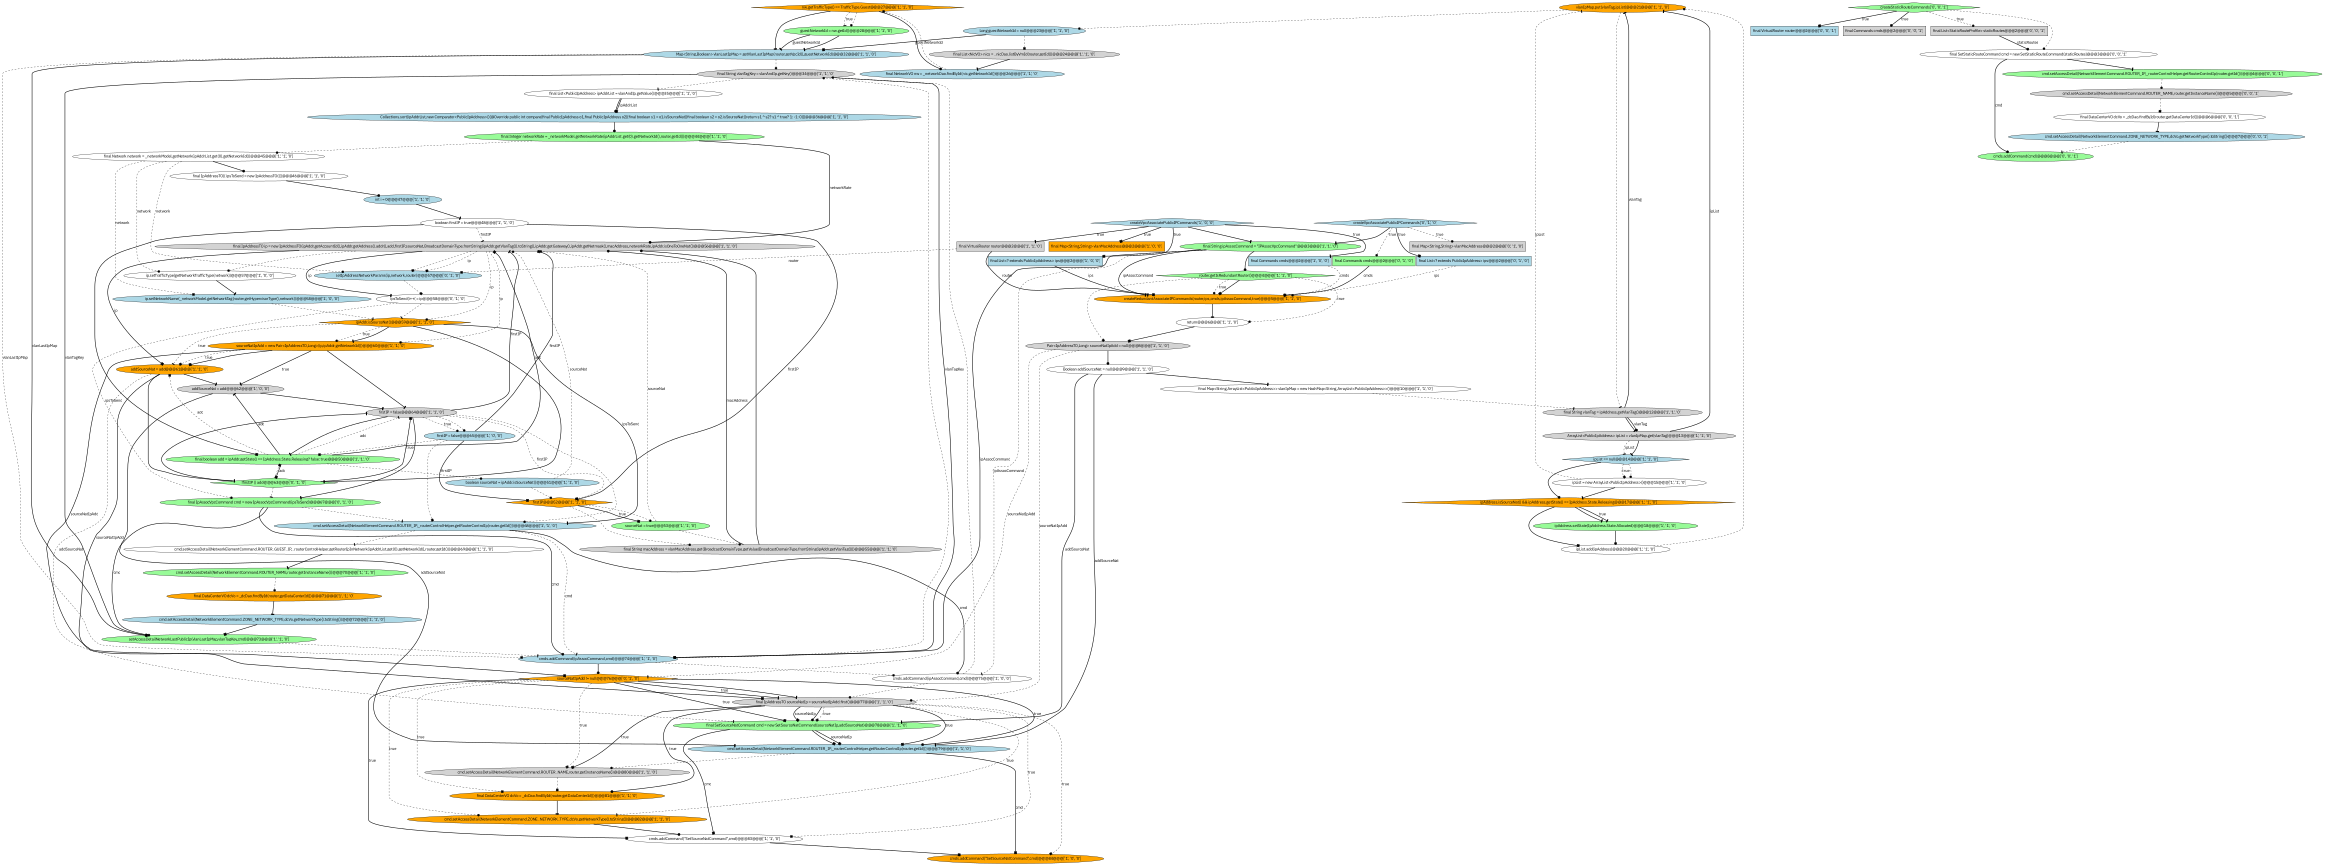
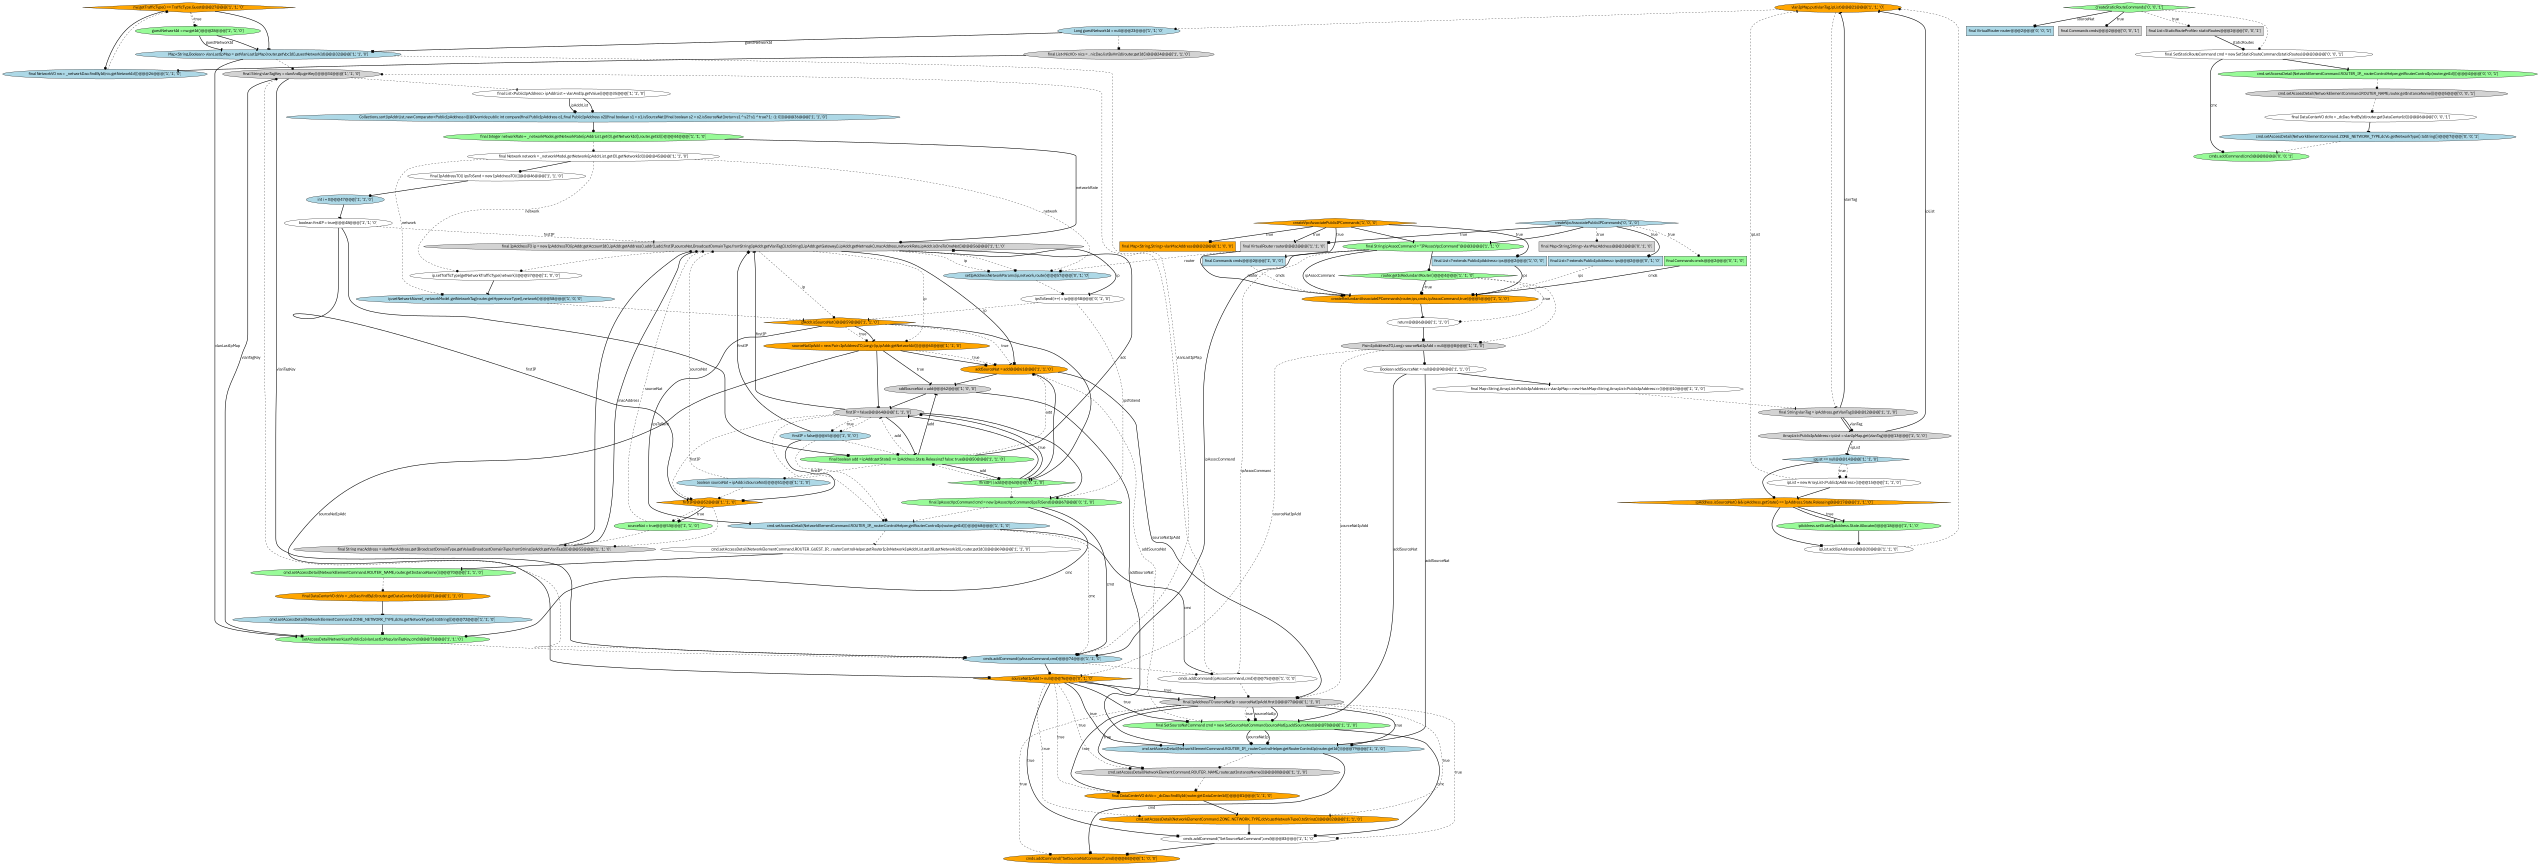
edge "createStaticRouteCommands['0', '0', '1']" -> "final VirtualRouter router@@@2@@@['0', '0', '1']": label "true" -> "sourceNat"
node "createVpcAssociatePublicIPCommands['1', '0', '0']": fillcolor lightblue -> orange
edge "createVpcAssociatePublicIPCommands['0', '1', '0']" -> "final VirtualRouter router@@@2@@@['1', '1', '0']": added, label "true"
